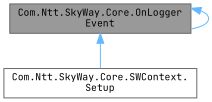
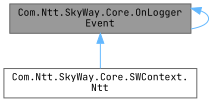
node "Com.Ntt.SkyWay.Core.SWContext. Setup": label "Com.Ntt.SkyWay.Core.SWContext. Setup" -> "Com.Ntt.SkyWay.Core.SWContext. Ntt"
